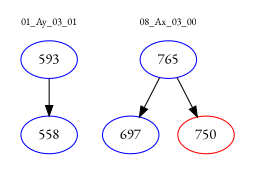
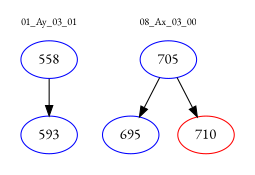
node "765": label "765" -> "705"
edge "593" -> "558": reversed
node "697": label "697" -> "695"
node "750": label "750" -> "710"
